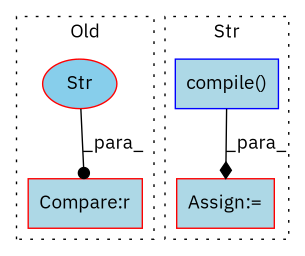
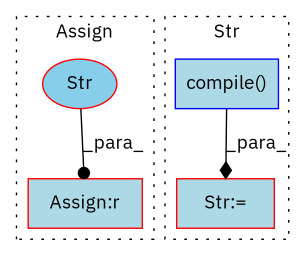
cluster "Old": label "Old" -> "Assign"
node "Compare:r": label "Compare:r" -> "Assign:r"
node "Assign:=": label "Assign:=" -> "Str:="
